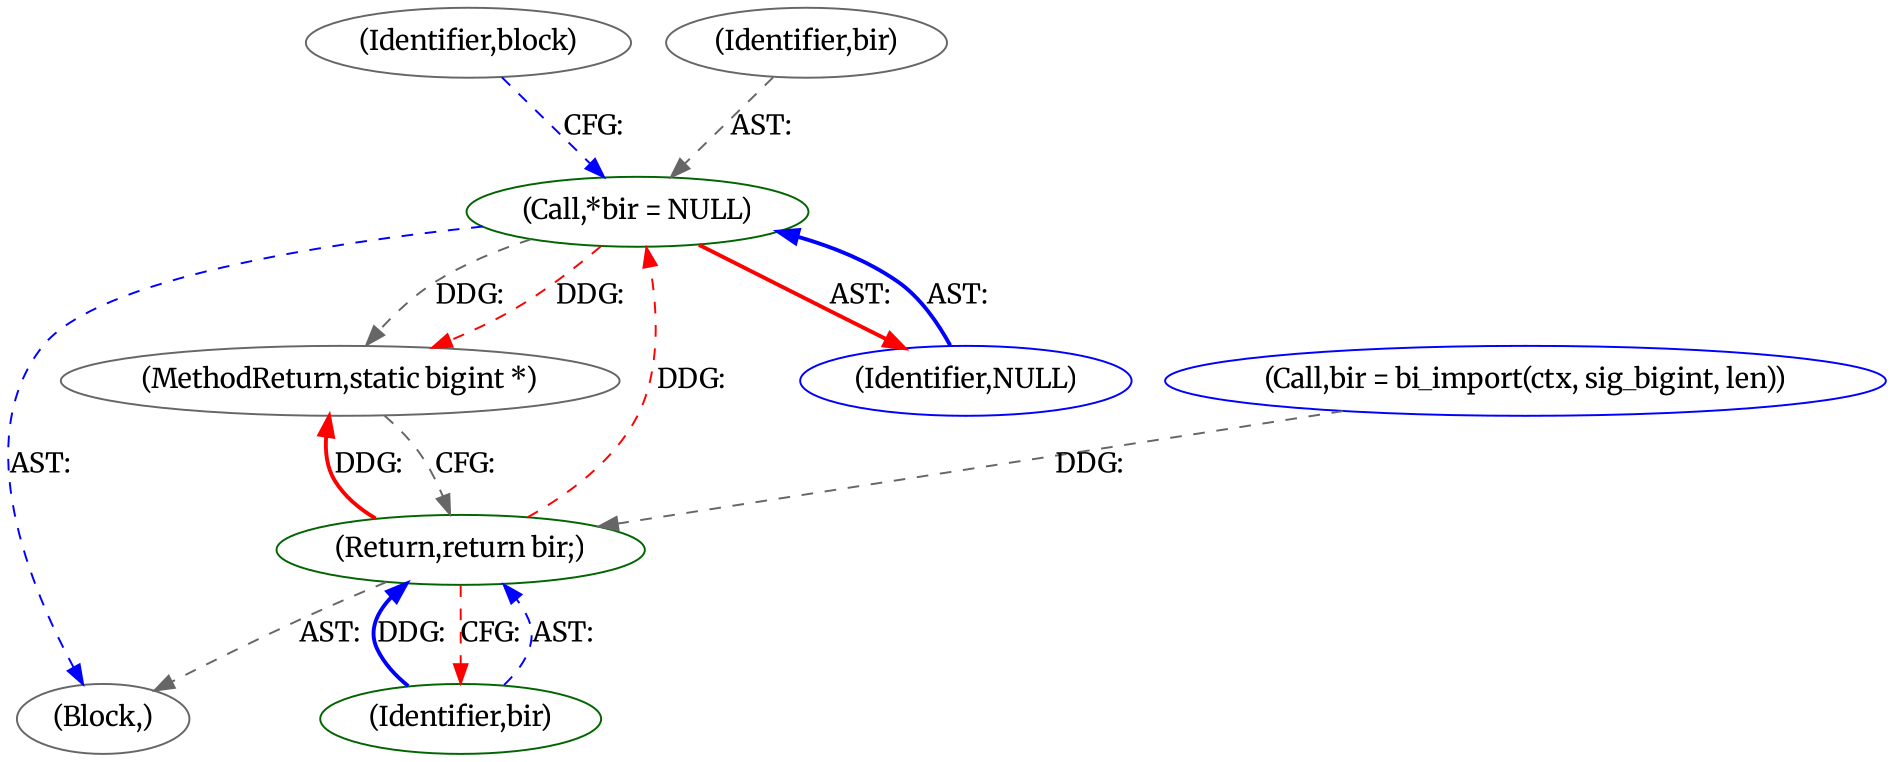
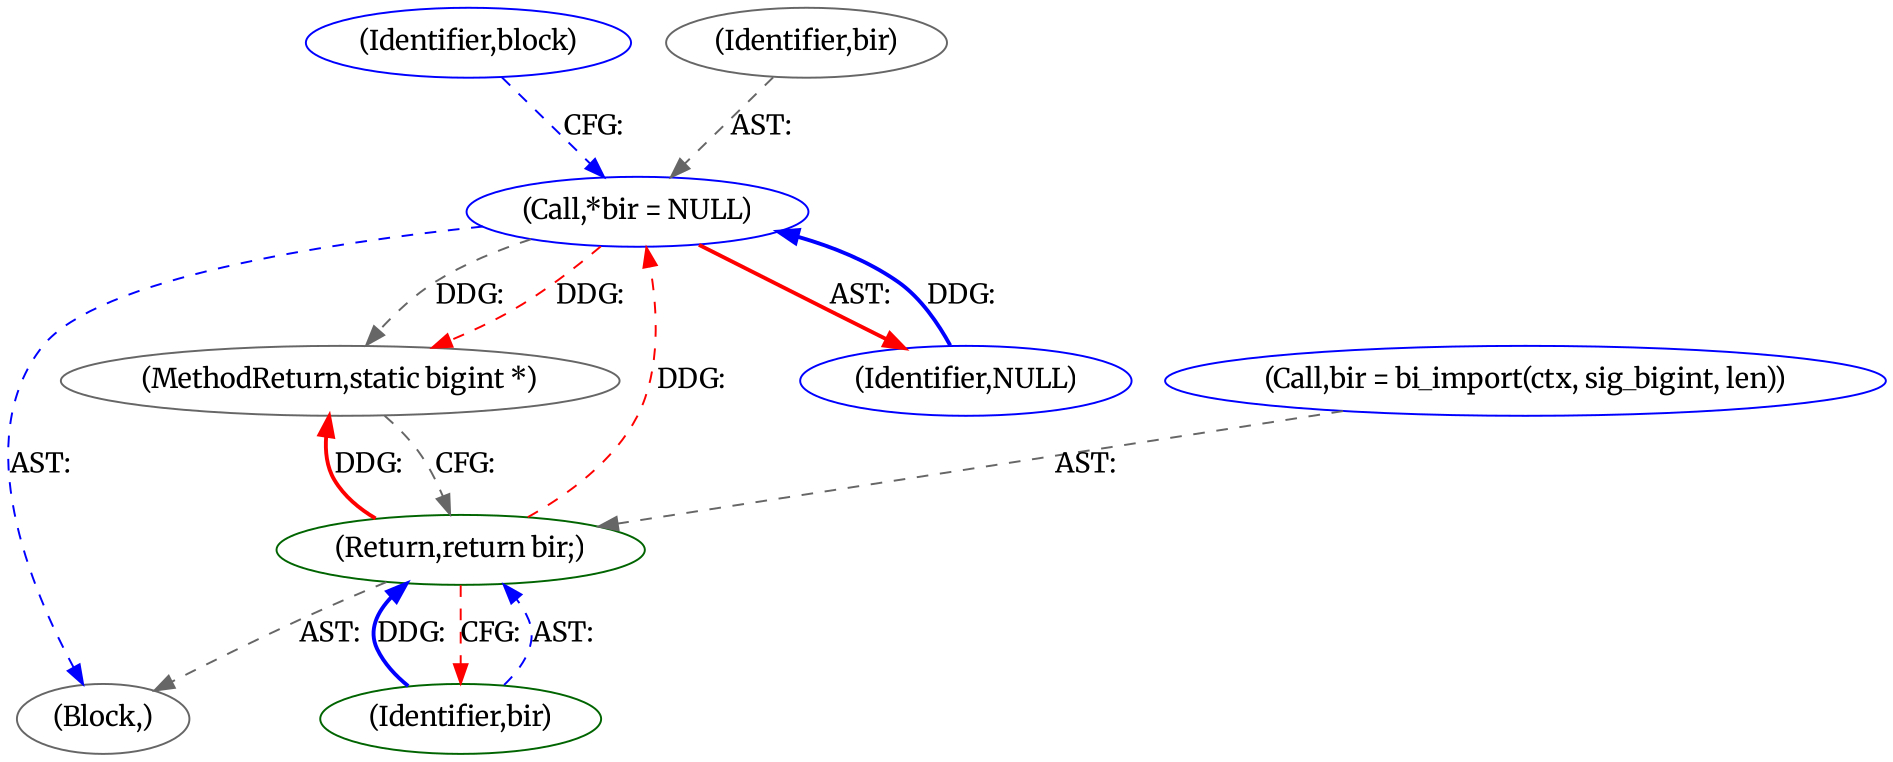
node "(Identifier,block)": color gray40 -> blue
node "(Call,*bir = NULL)": color darkgreen -> blue
edge "(Identifier,NULL)" -> "(Call,*bir = NULL)": label "AST: " -> "DDG: "
edge "(Call,bir = bi_import(ctx, sig_bigint, len))" -> "(Return,return bir;)": label "DDG: " -> "AST: "
